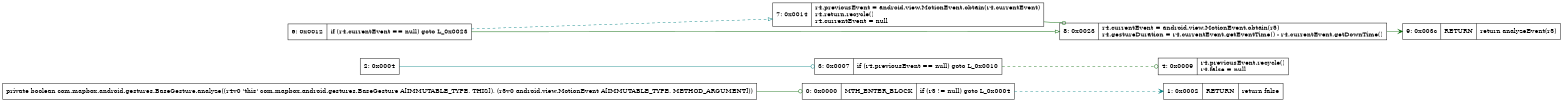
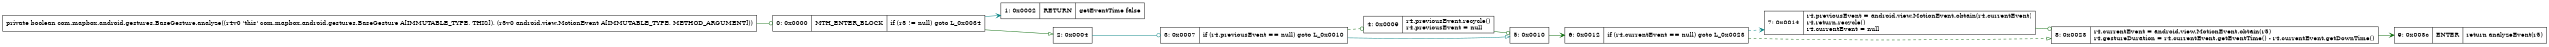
edge "6: 0x0012" -> "7: 0x0014": arrowhead onormal -> vee
node "9: 0x003c": text "RETURN" -> "ENTER"
edge "6: 0x0012" -> "8: 0x0023": style solid -> dashed
edge "0: 0x0000" -> "2: 0x0004": added
node "5: 0x0010": added
node "4: 0x0009": text "r4.false = null" -> "r4.previousEvent = null"
node "0: 0x0000": text "if (r5 != null) goto L_0x0004" -> "if (r5 != null) goto L_0x0034"
edge "0: 0x0000" -> "1: 0x0002": style dashed -> solid
node "1: 0x0002": text "return false" -> "getEventTime false"
